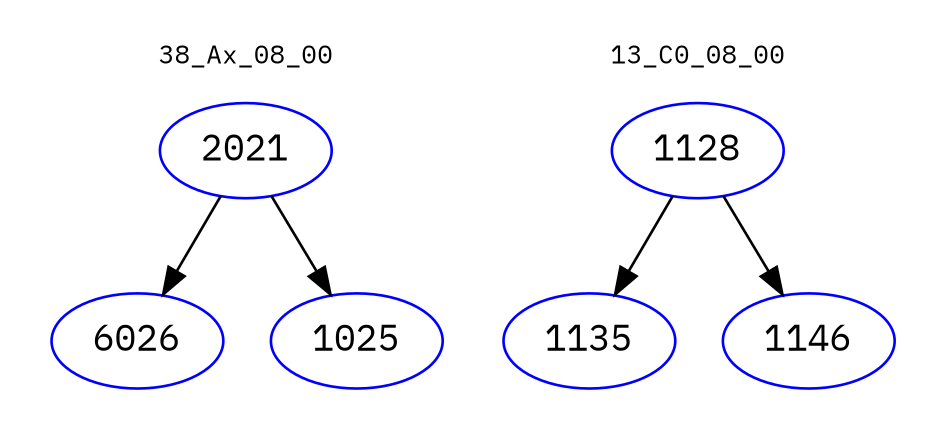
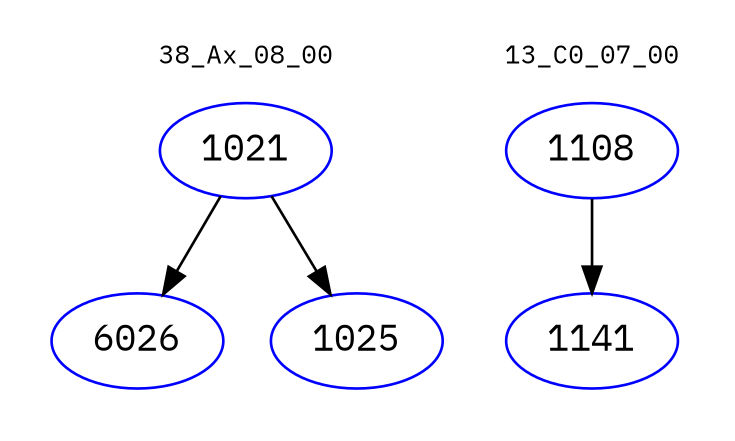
cluster "13_C0_08_00": label "13_C0_08_00" -> "13_C0_07_00"
node "2021": label "2021" -> "1021"
node "1128": label "1128" -> "1108"
node "1135": removed
node "1146": label "1146" -> "1141"
